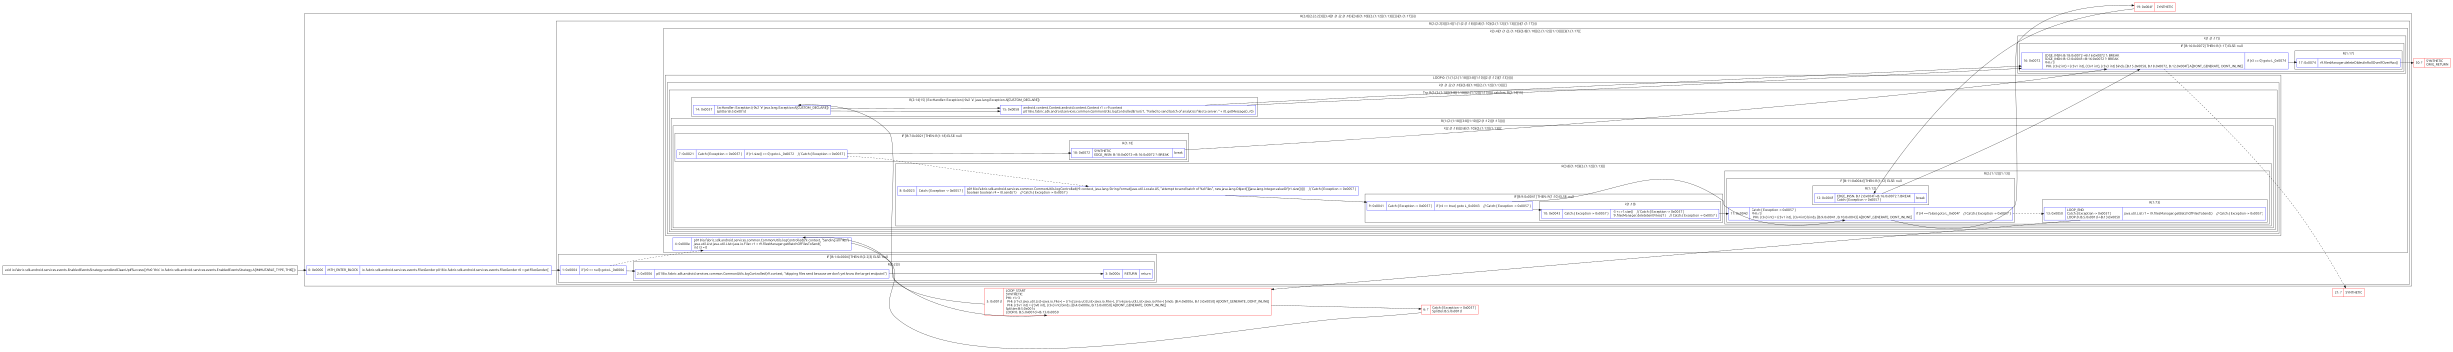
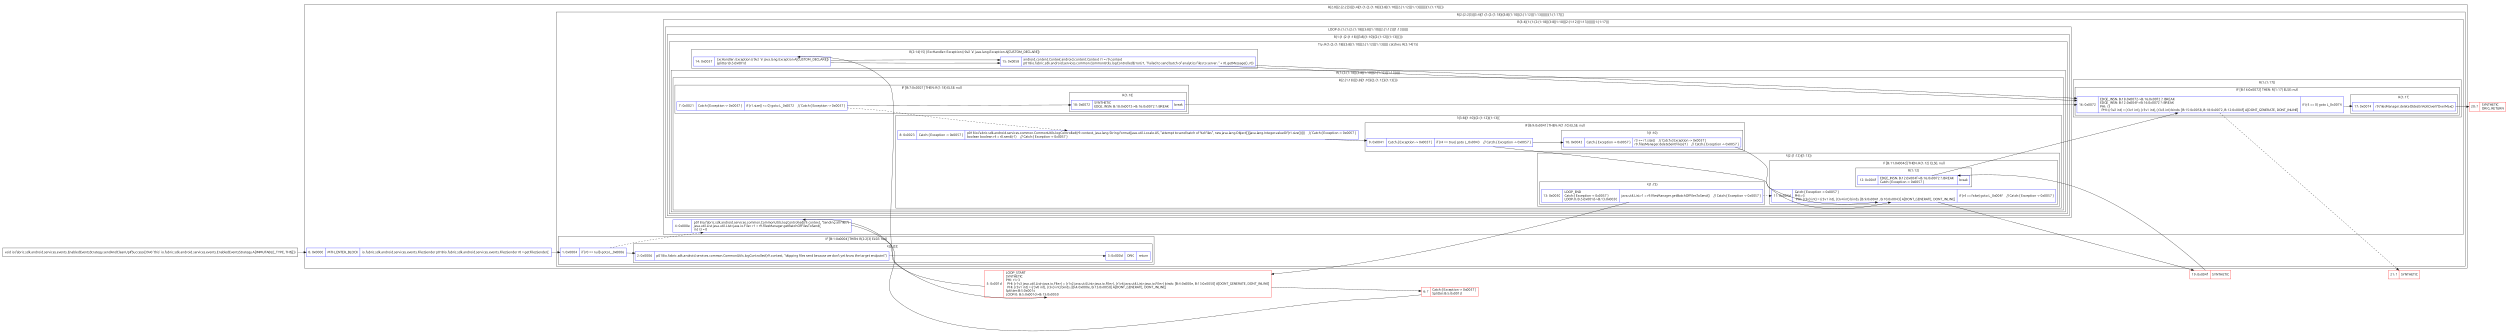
edge "11: 0x004d" -> "13: 0x0050": reversed
node "3: 0x000d": text "RETURN" -> "ORIG"
